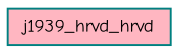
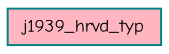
node "j1939_hrvd_hrvd": label "j1939_hrvd_hrvd" -> "j1939_hrvd_typ"
